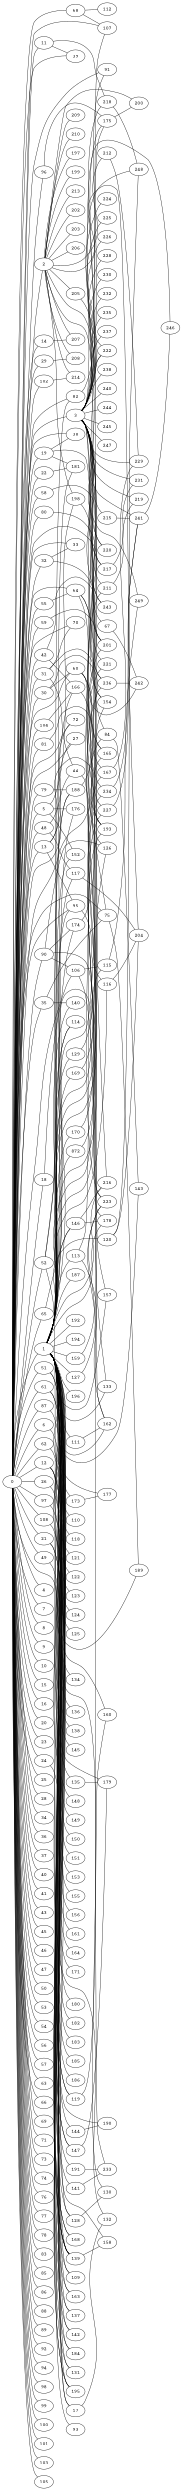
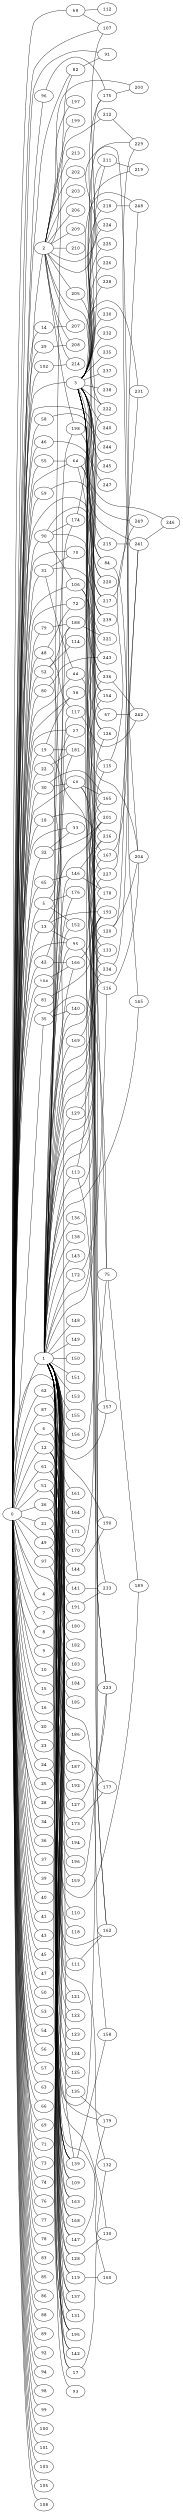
node "11": removed
node "239": added
edge "84" -- "143": now "84" -- "145"
node "872": label "872" -> "172"
edge "114" -- "1": removed
node "134": removed
edge "108" -- "184": removed
